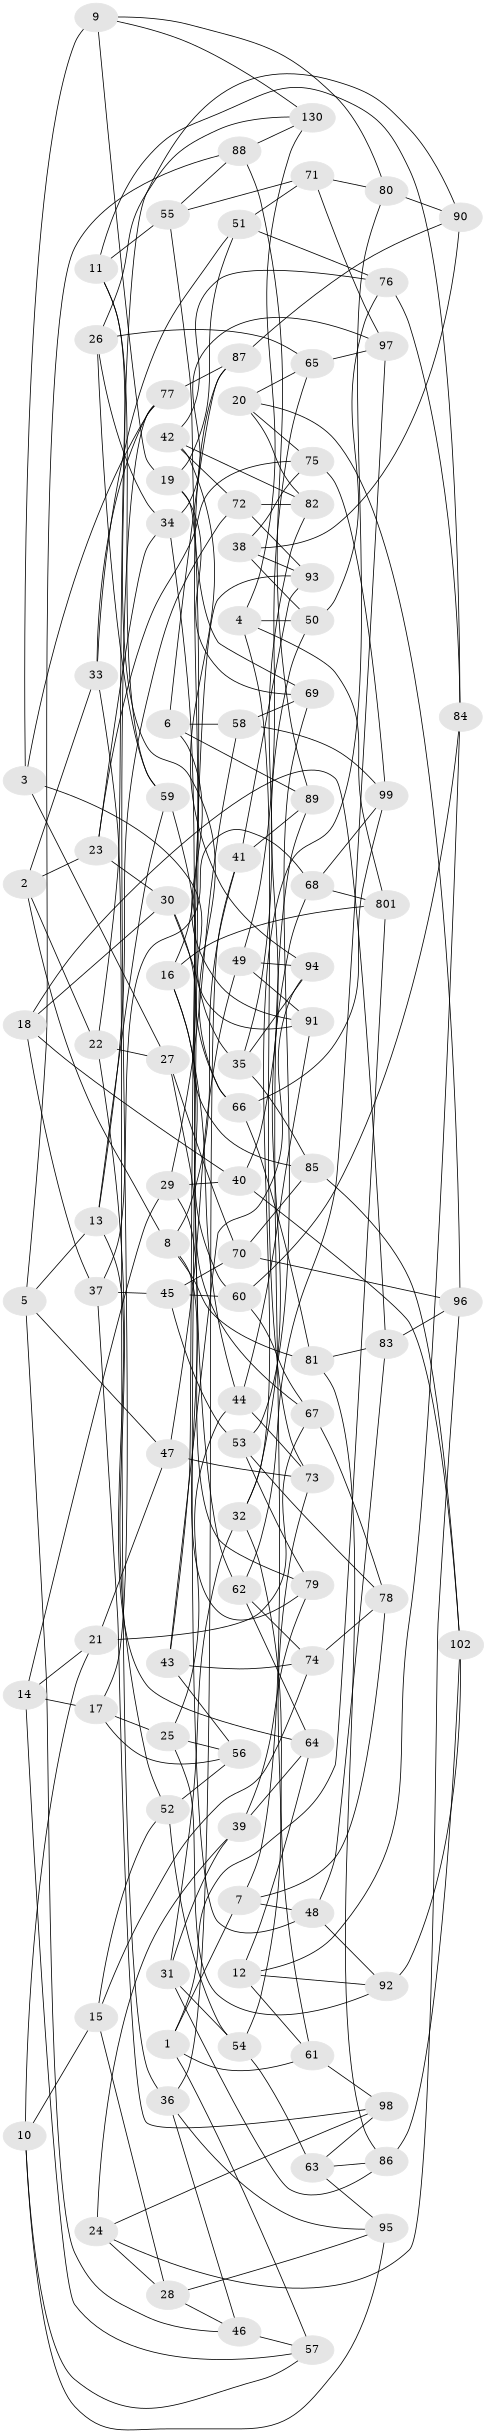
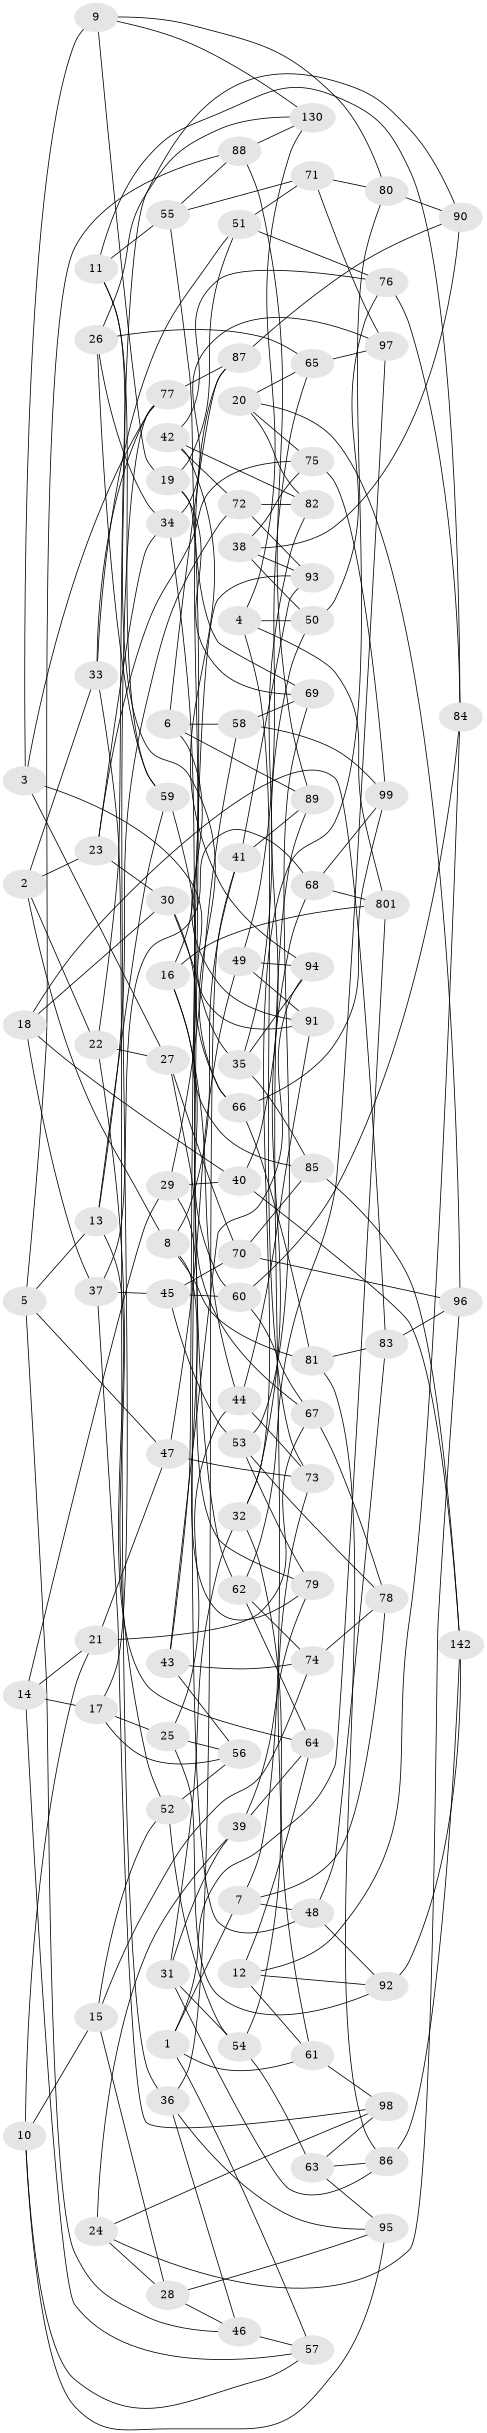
node "102": label "102" -> "142"
